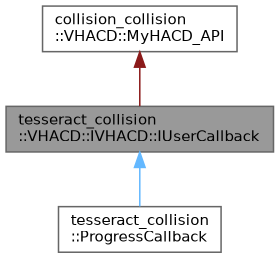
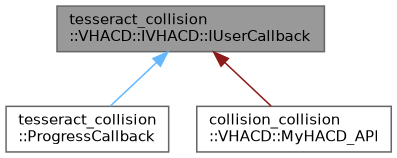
edge "tesseract_collision ::VHACD::IVHACD::IUserCallback" -> "collision_collision ::VHACD::MyHACD_API": reversed
